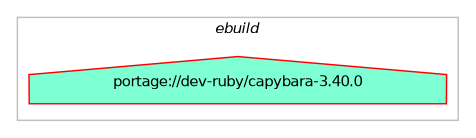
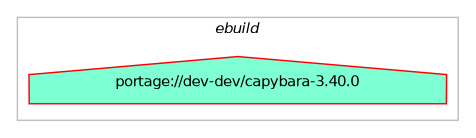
node "portage://dev-ruby/capybara-3.40.0": label "portage://dev-ruby/capybara-3.40.0" -> "portage://dev-dev/capybara-3.40.0"
